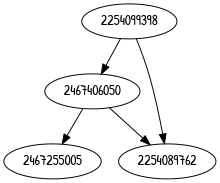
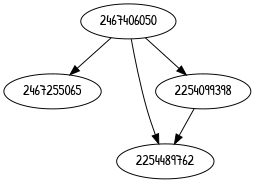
edge "2254099398" -> "2467406050": reversed
node "2467255005": label "2467255005" -> "2467255065"
node "2254089762": label "2254089762" -> "2254489762"
